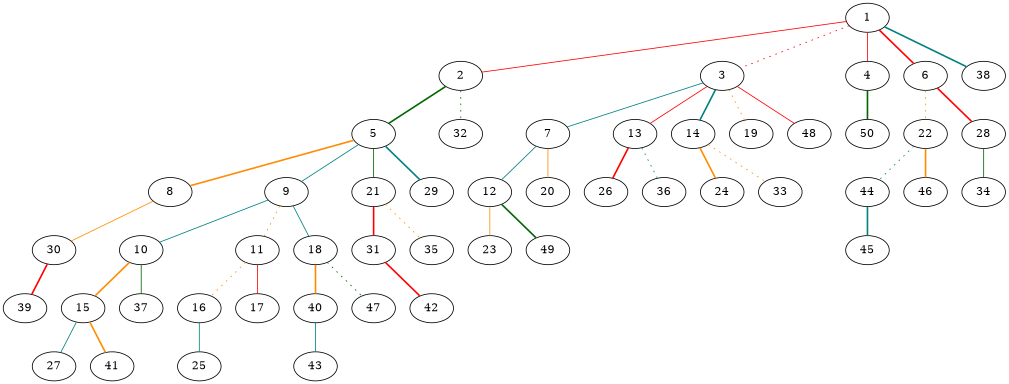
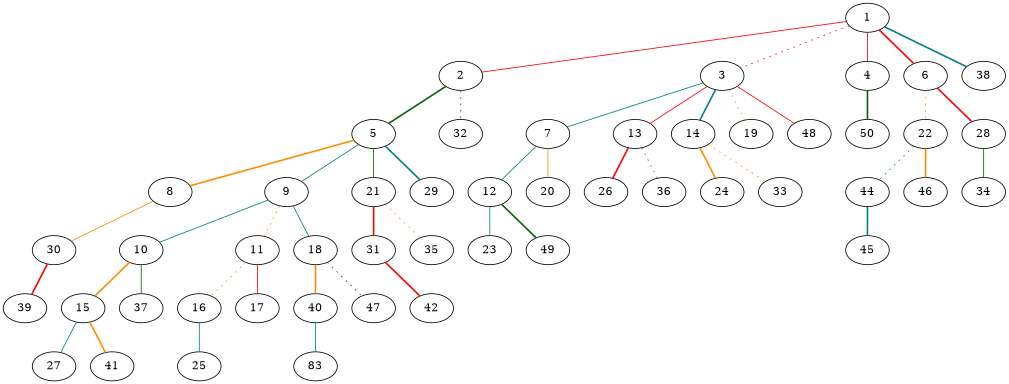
edge "12" -- "23": color darkorange -> teal
node "43": label "43" -> "83"
